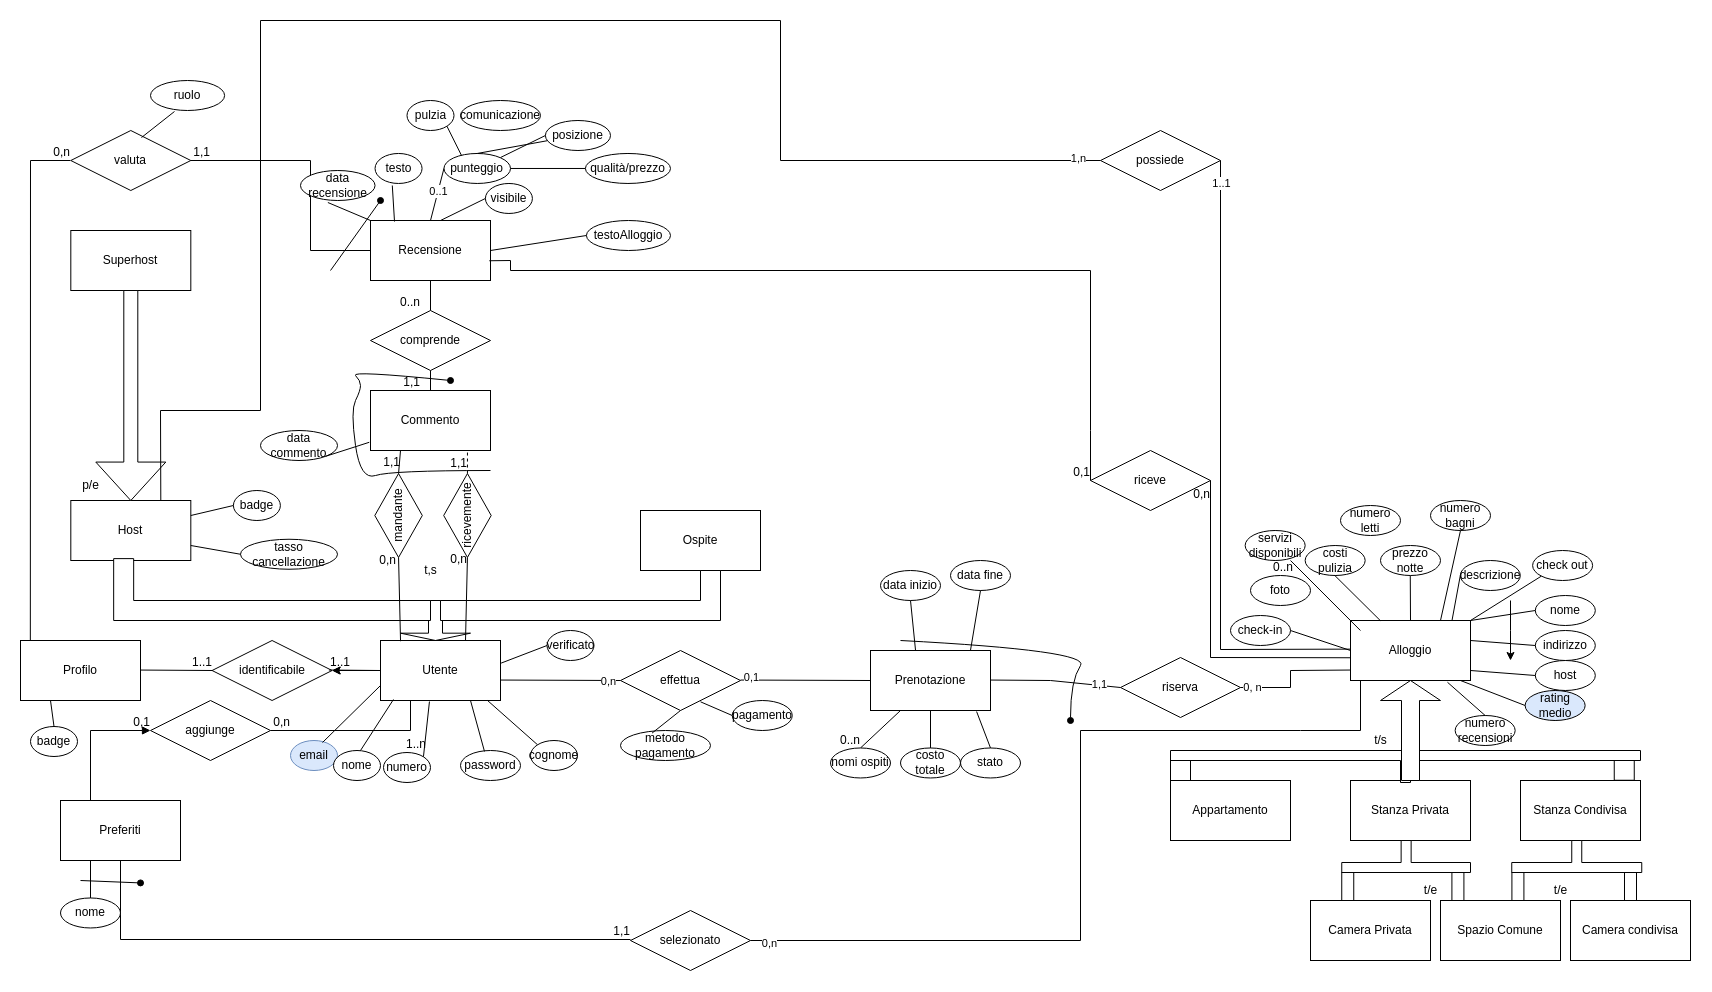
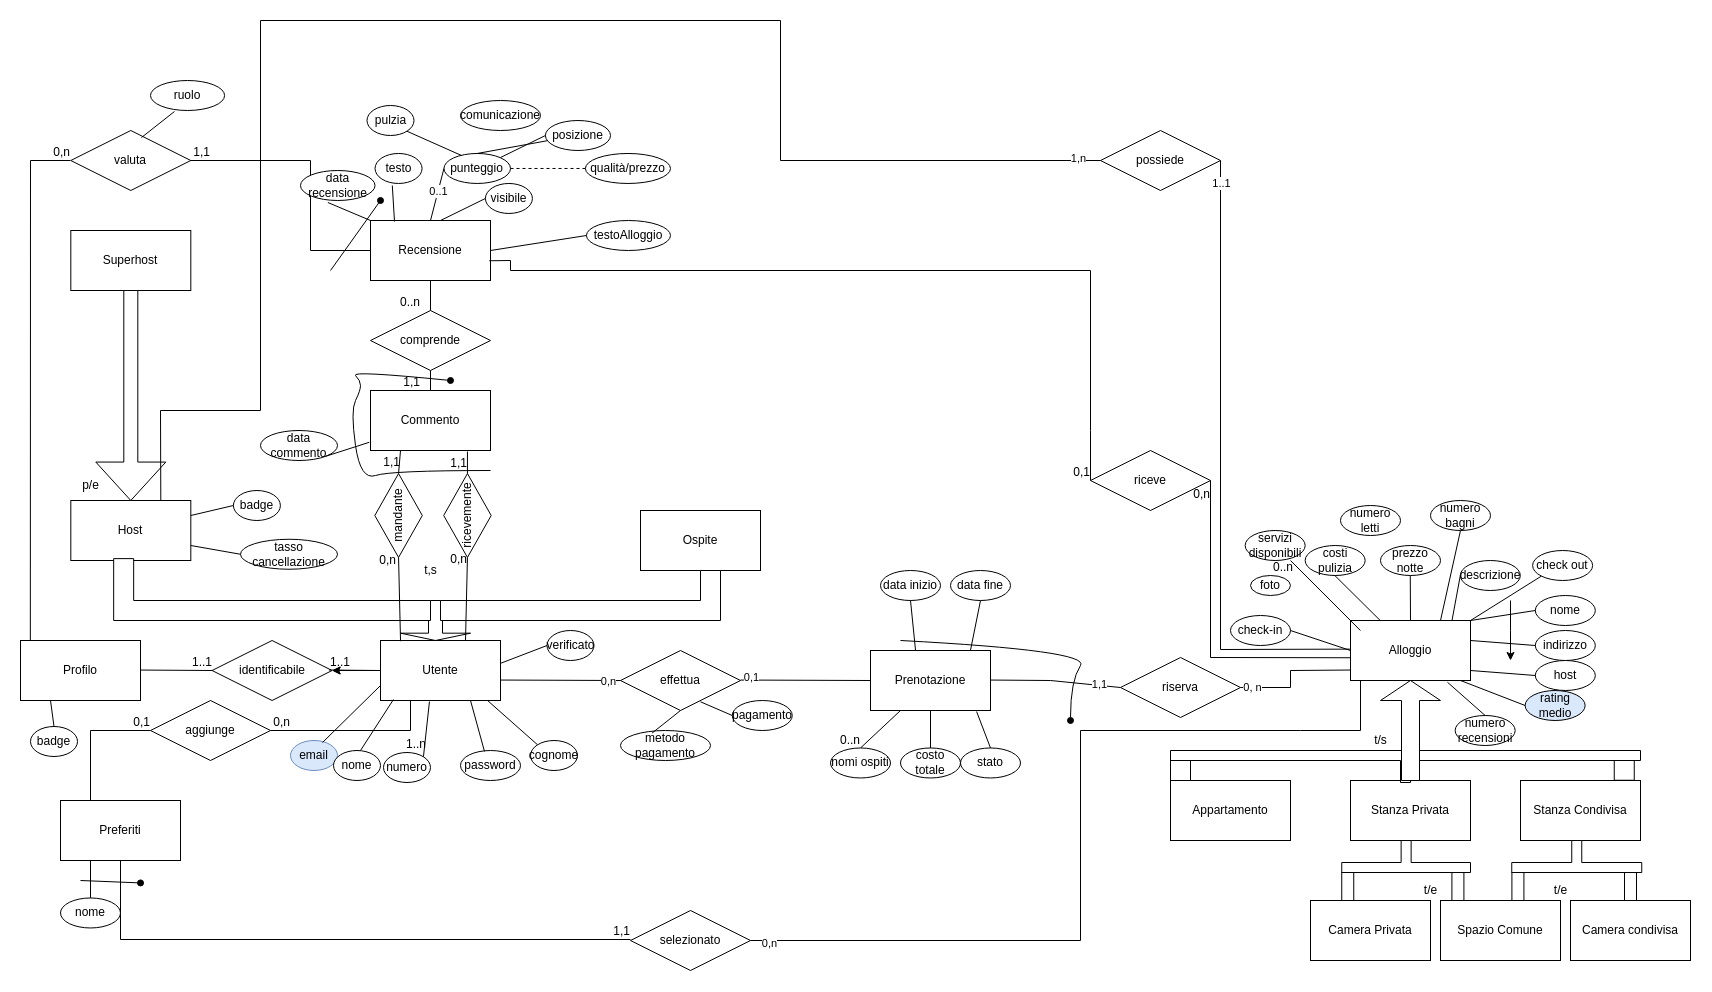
node "pulzia": moved (431, 116) -> (391, 121)
edge "punteggio" -- "qualità/prezzo": style solid -> dashed
edge "Commento" -- "ricevemente": style dashed -> solid
node "data fine": moved (981, 576) -> (981, 586)
node "foto": size 60x30 -> 40x20
edge "Preferiti" -> "aggiunge": arrowhead block -> none
